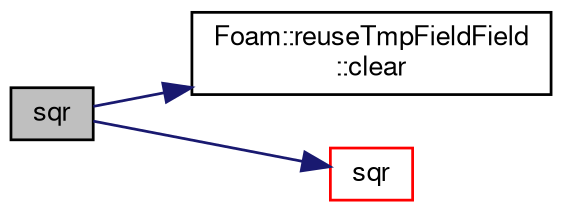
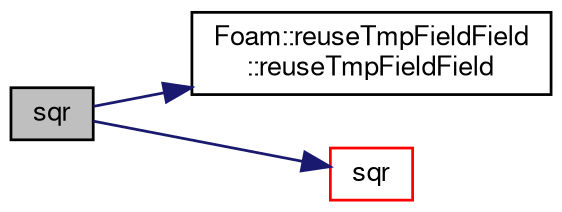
node "Foam::reuseTmpFieldField ::clear": label "Foam::reuseTmpFieldField ::clear" -> "Foam::reuseTmpFieldField ::reuseTmpFieldField"
